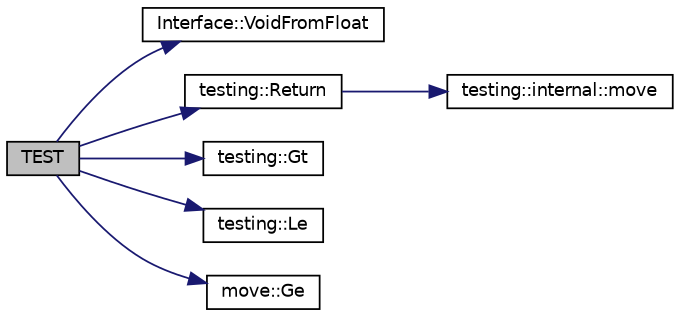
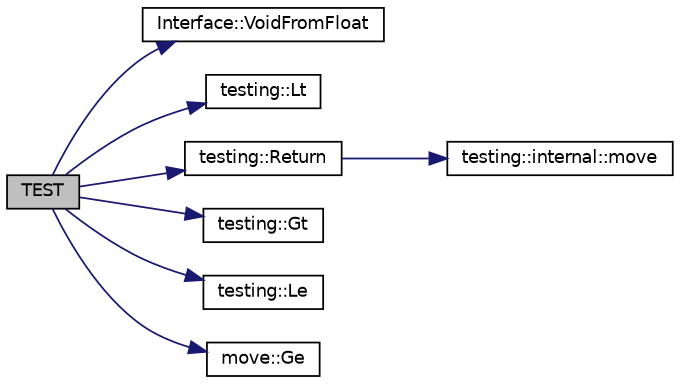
node "testing::Lt": added
